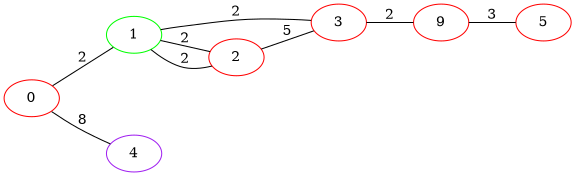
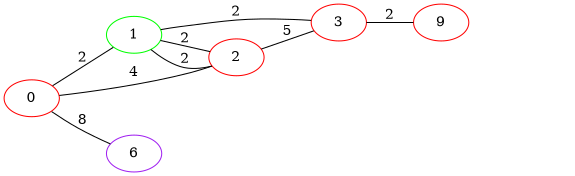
node "5": removed
edge "2" -- "0": added, label "4"
node "4": label "4" -> "6"
